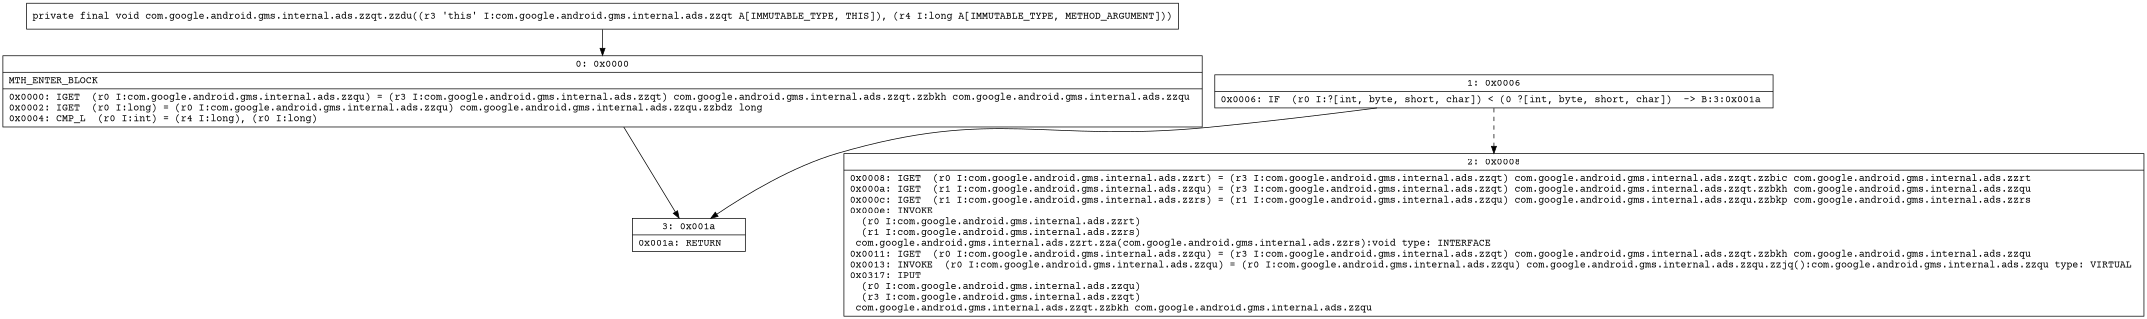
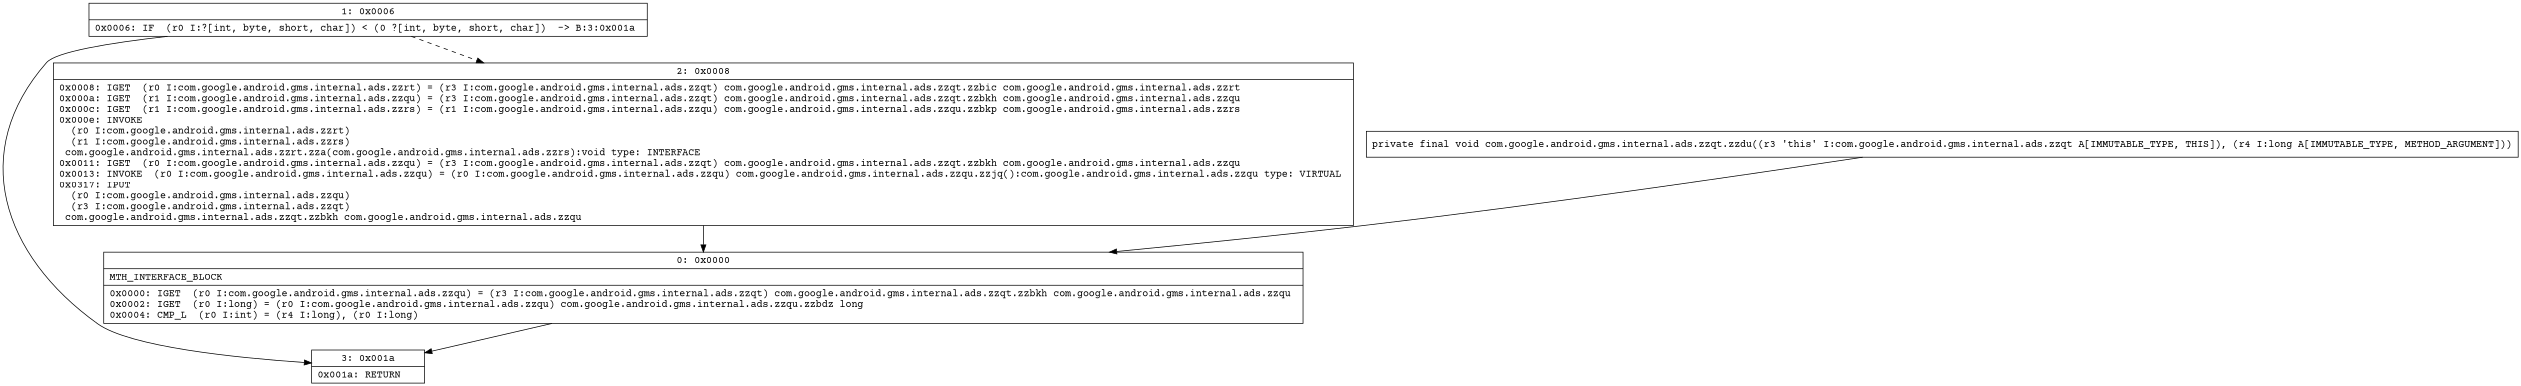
node "0: 0x0000": text "MTH_ENTER_BLOCK" -> "MTH_INTERFACE_BLOCK"
edge "2: 0x0008" -> "0: 0x0000": added
